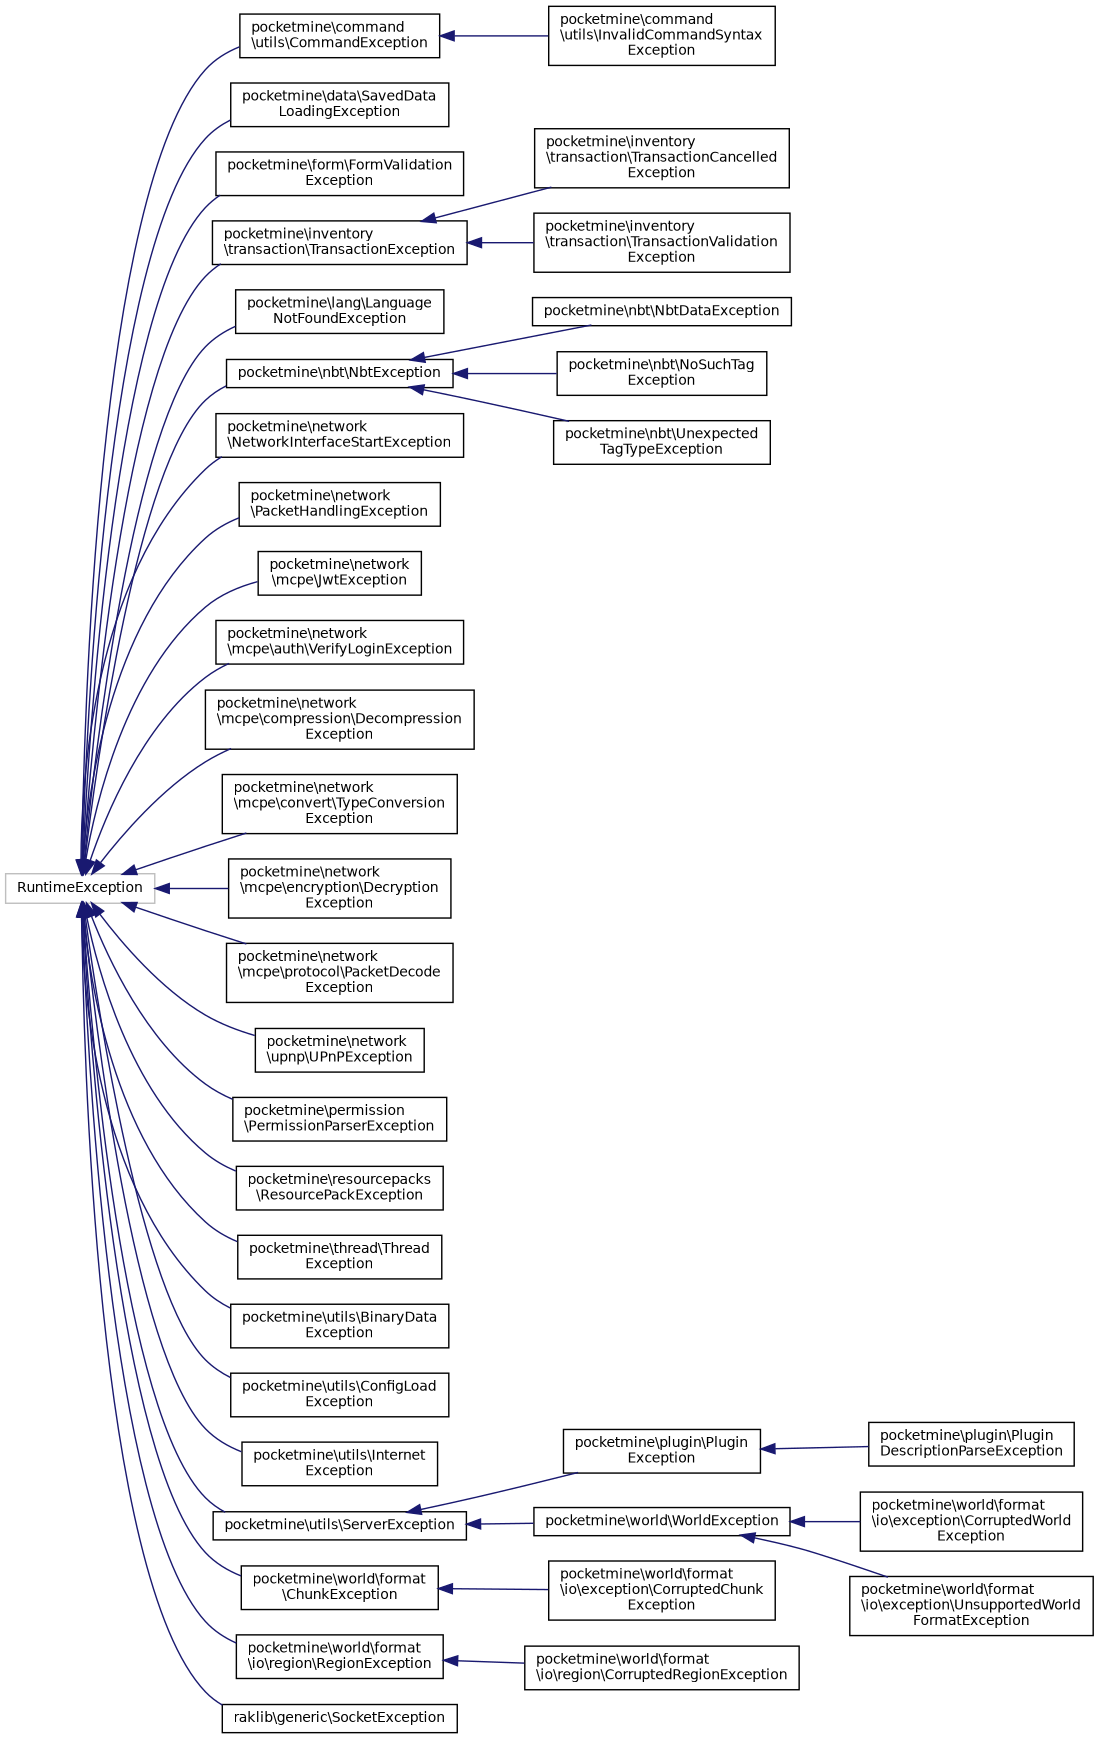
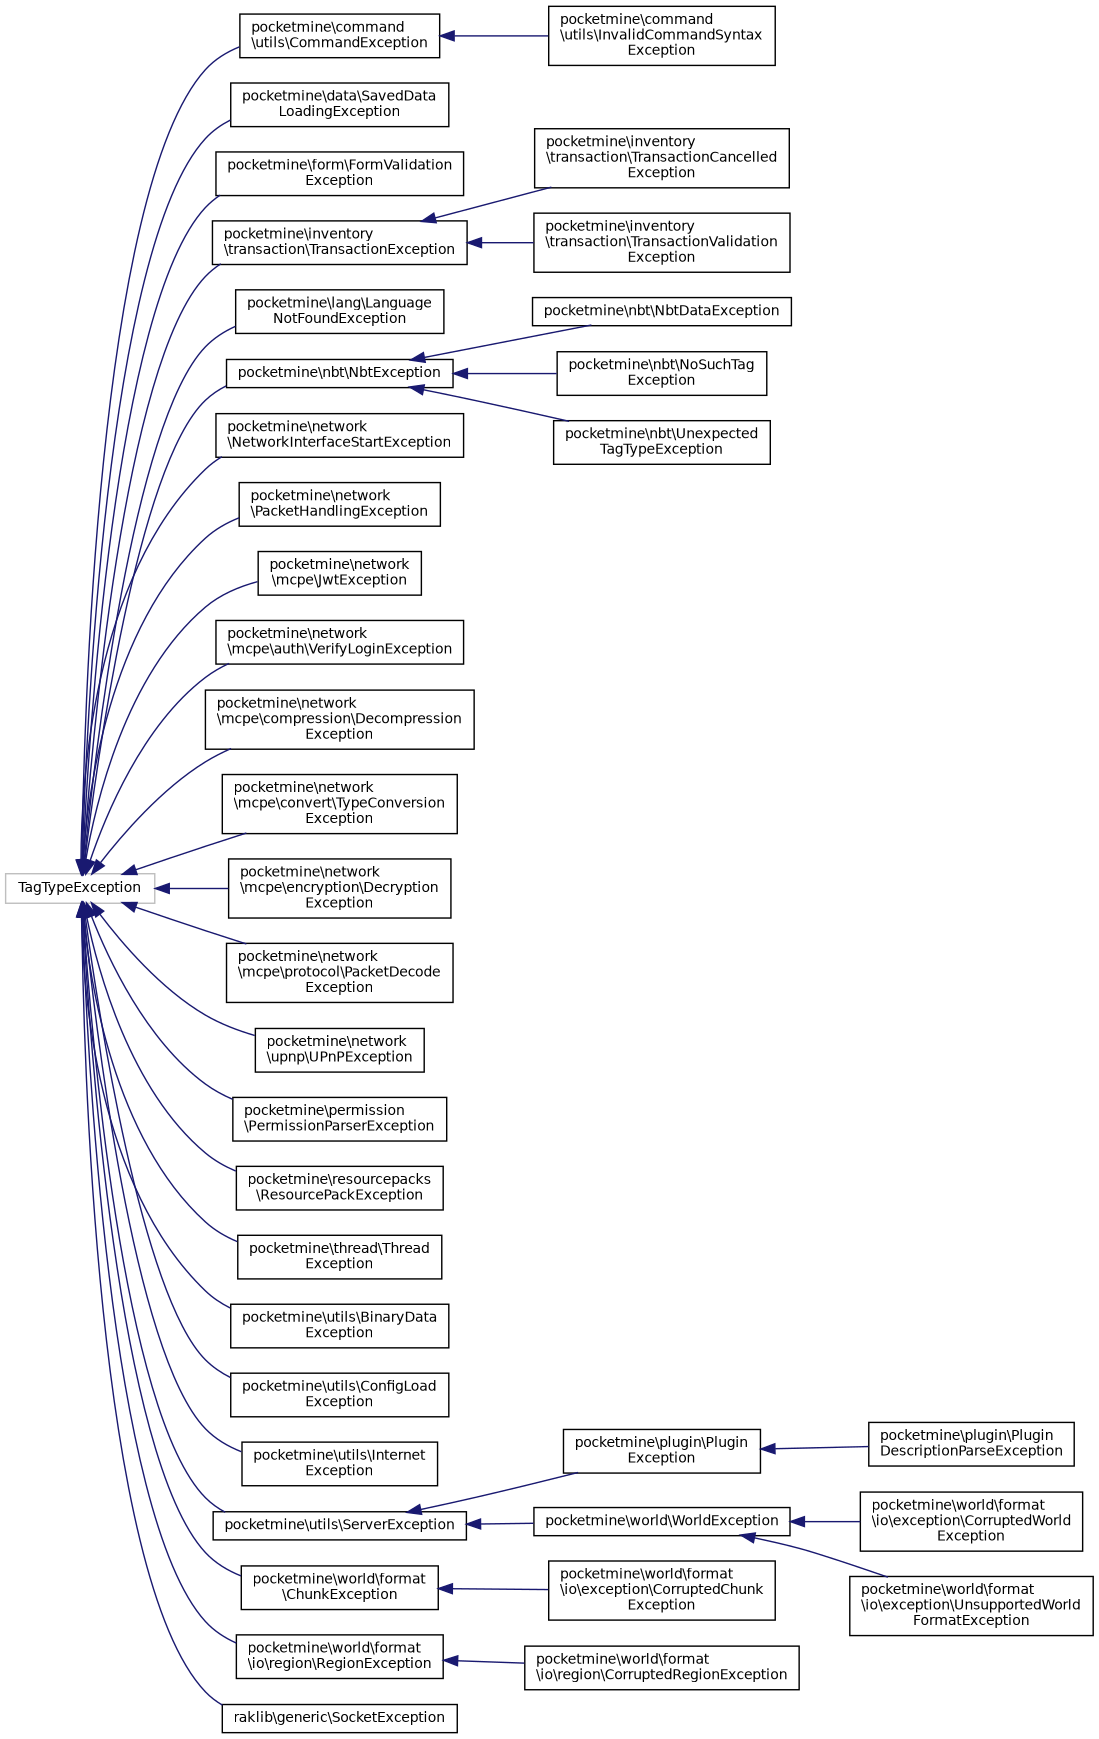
node "RuntimeException": label "RuntimeException" -> "TagTypeException"
